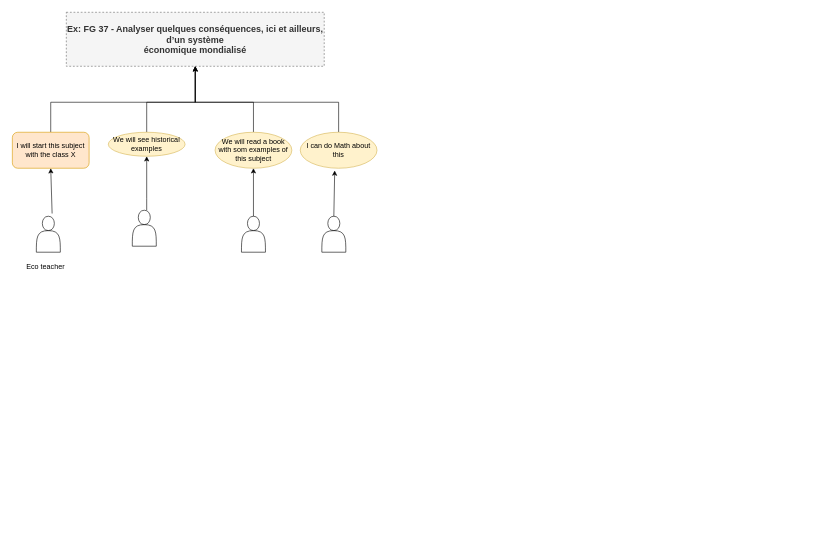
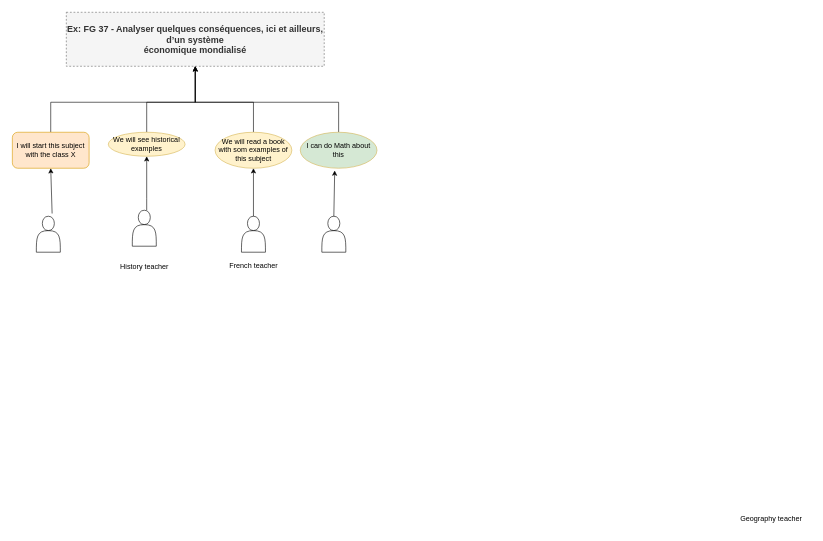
node "I can do Math about this": fillcolor #fff2cc -> #d5e8d4
node "French teacher": added
node "Eco teacher": removed
node "History teacher": added
node "Geography teacher": added
